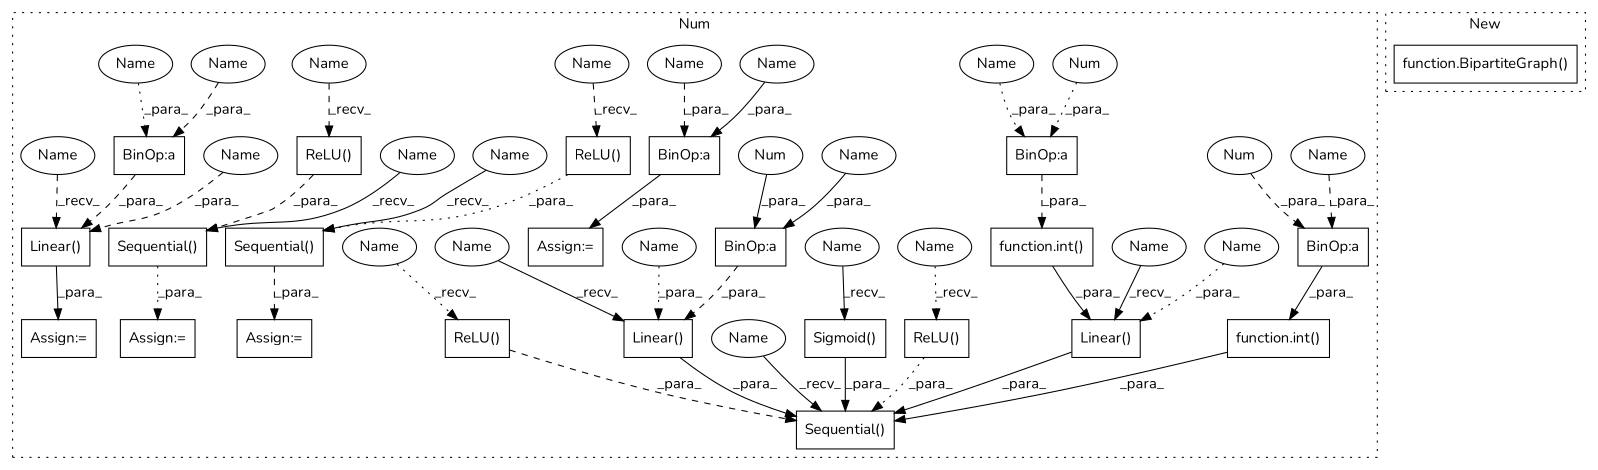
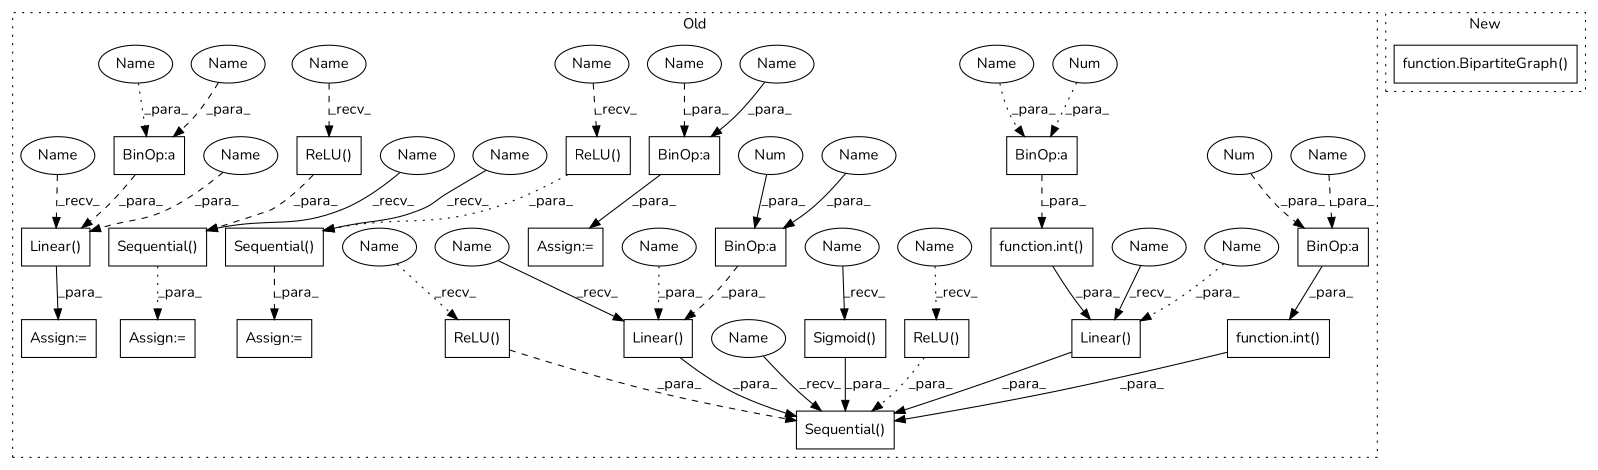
cluster "Num": label "Num" -> "Old"
